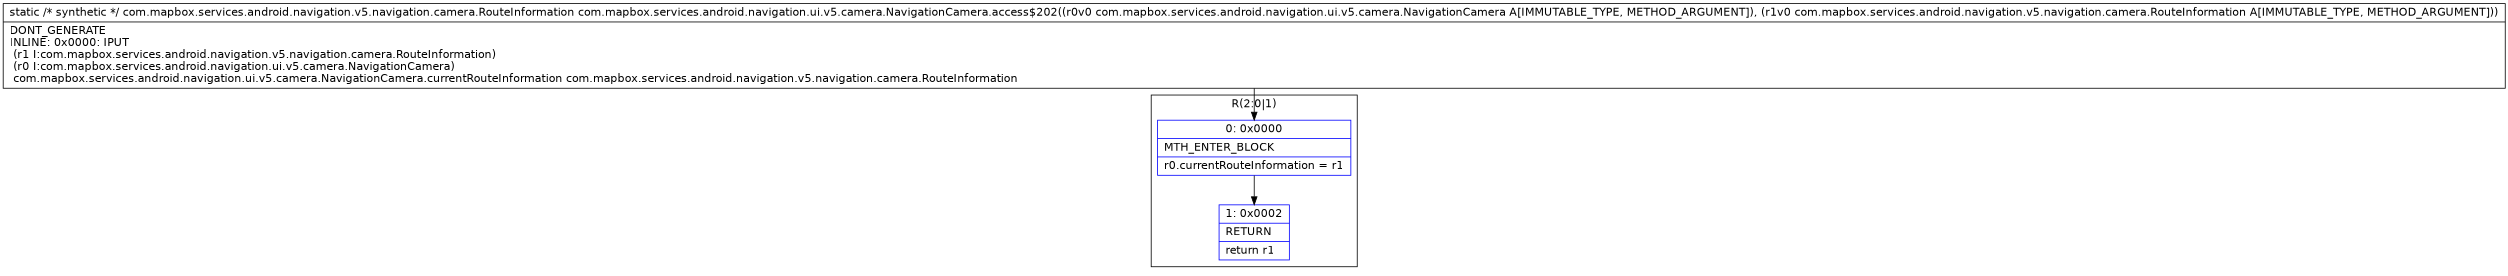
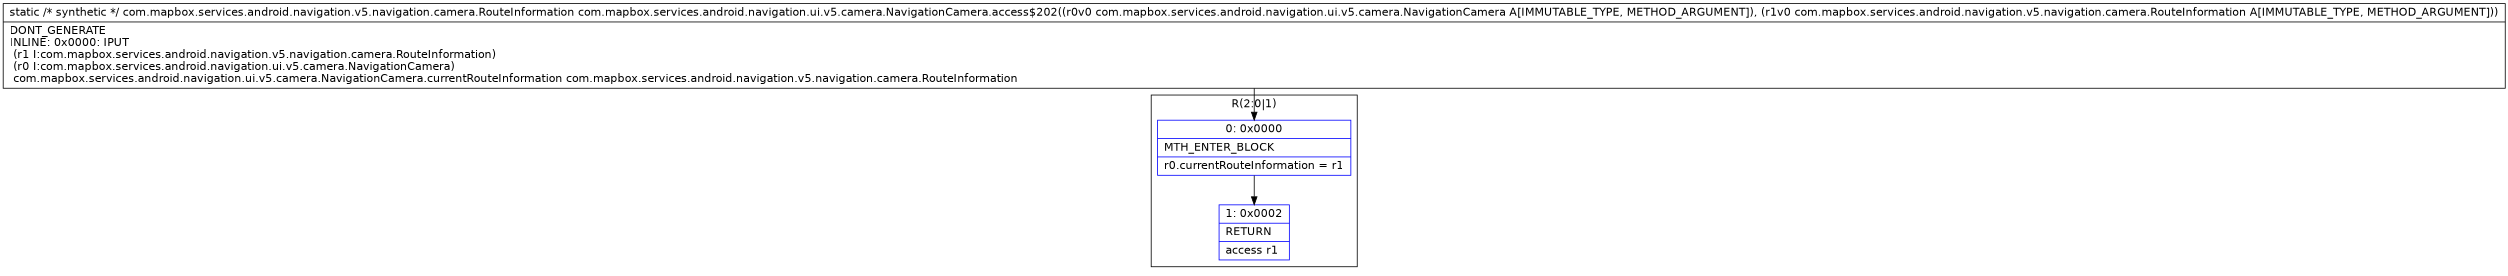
node "1: 0x0002": text "return r1" -> "access r1"
